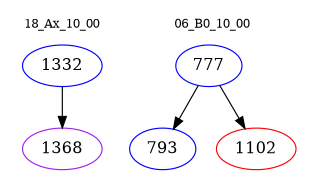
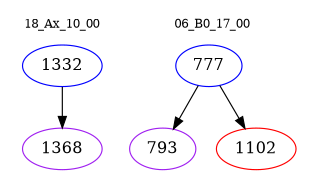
cluster "06_B0_10_00": label "06_B0_10_00" -> "06_B0_17_00"
node "793": color blue -> purple
